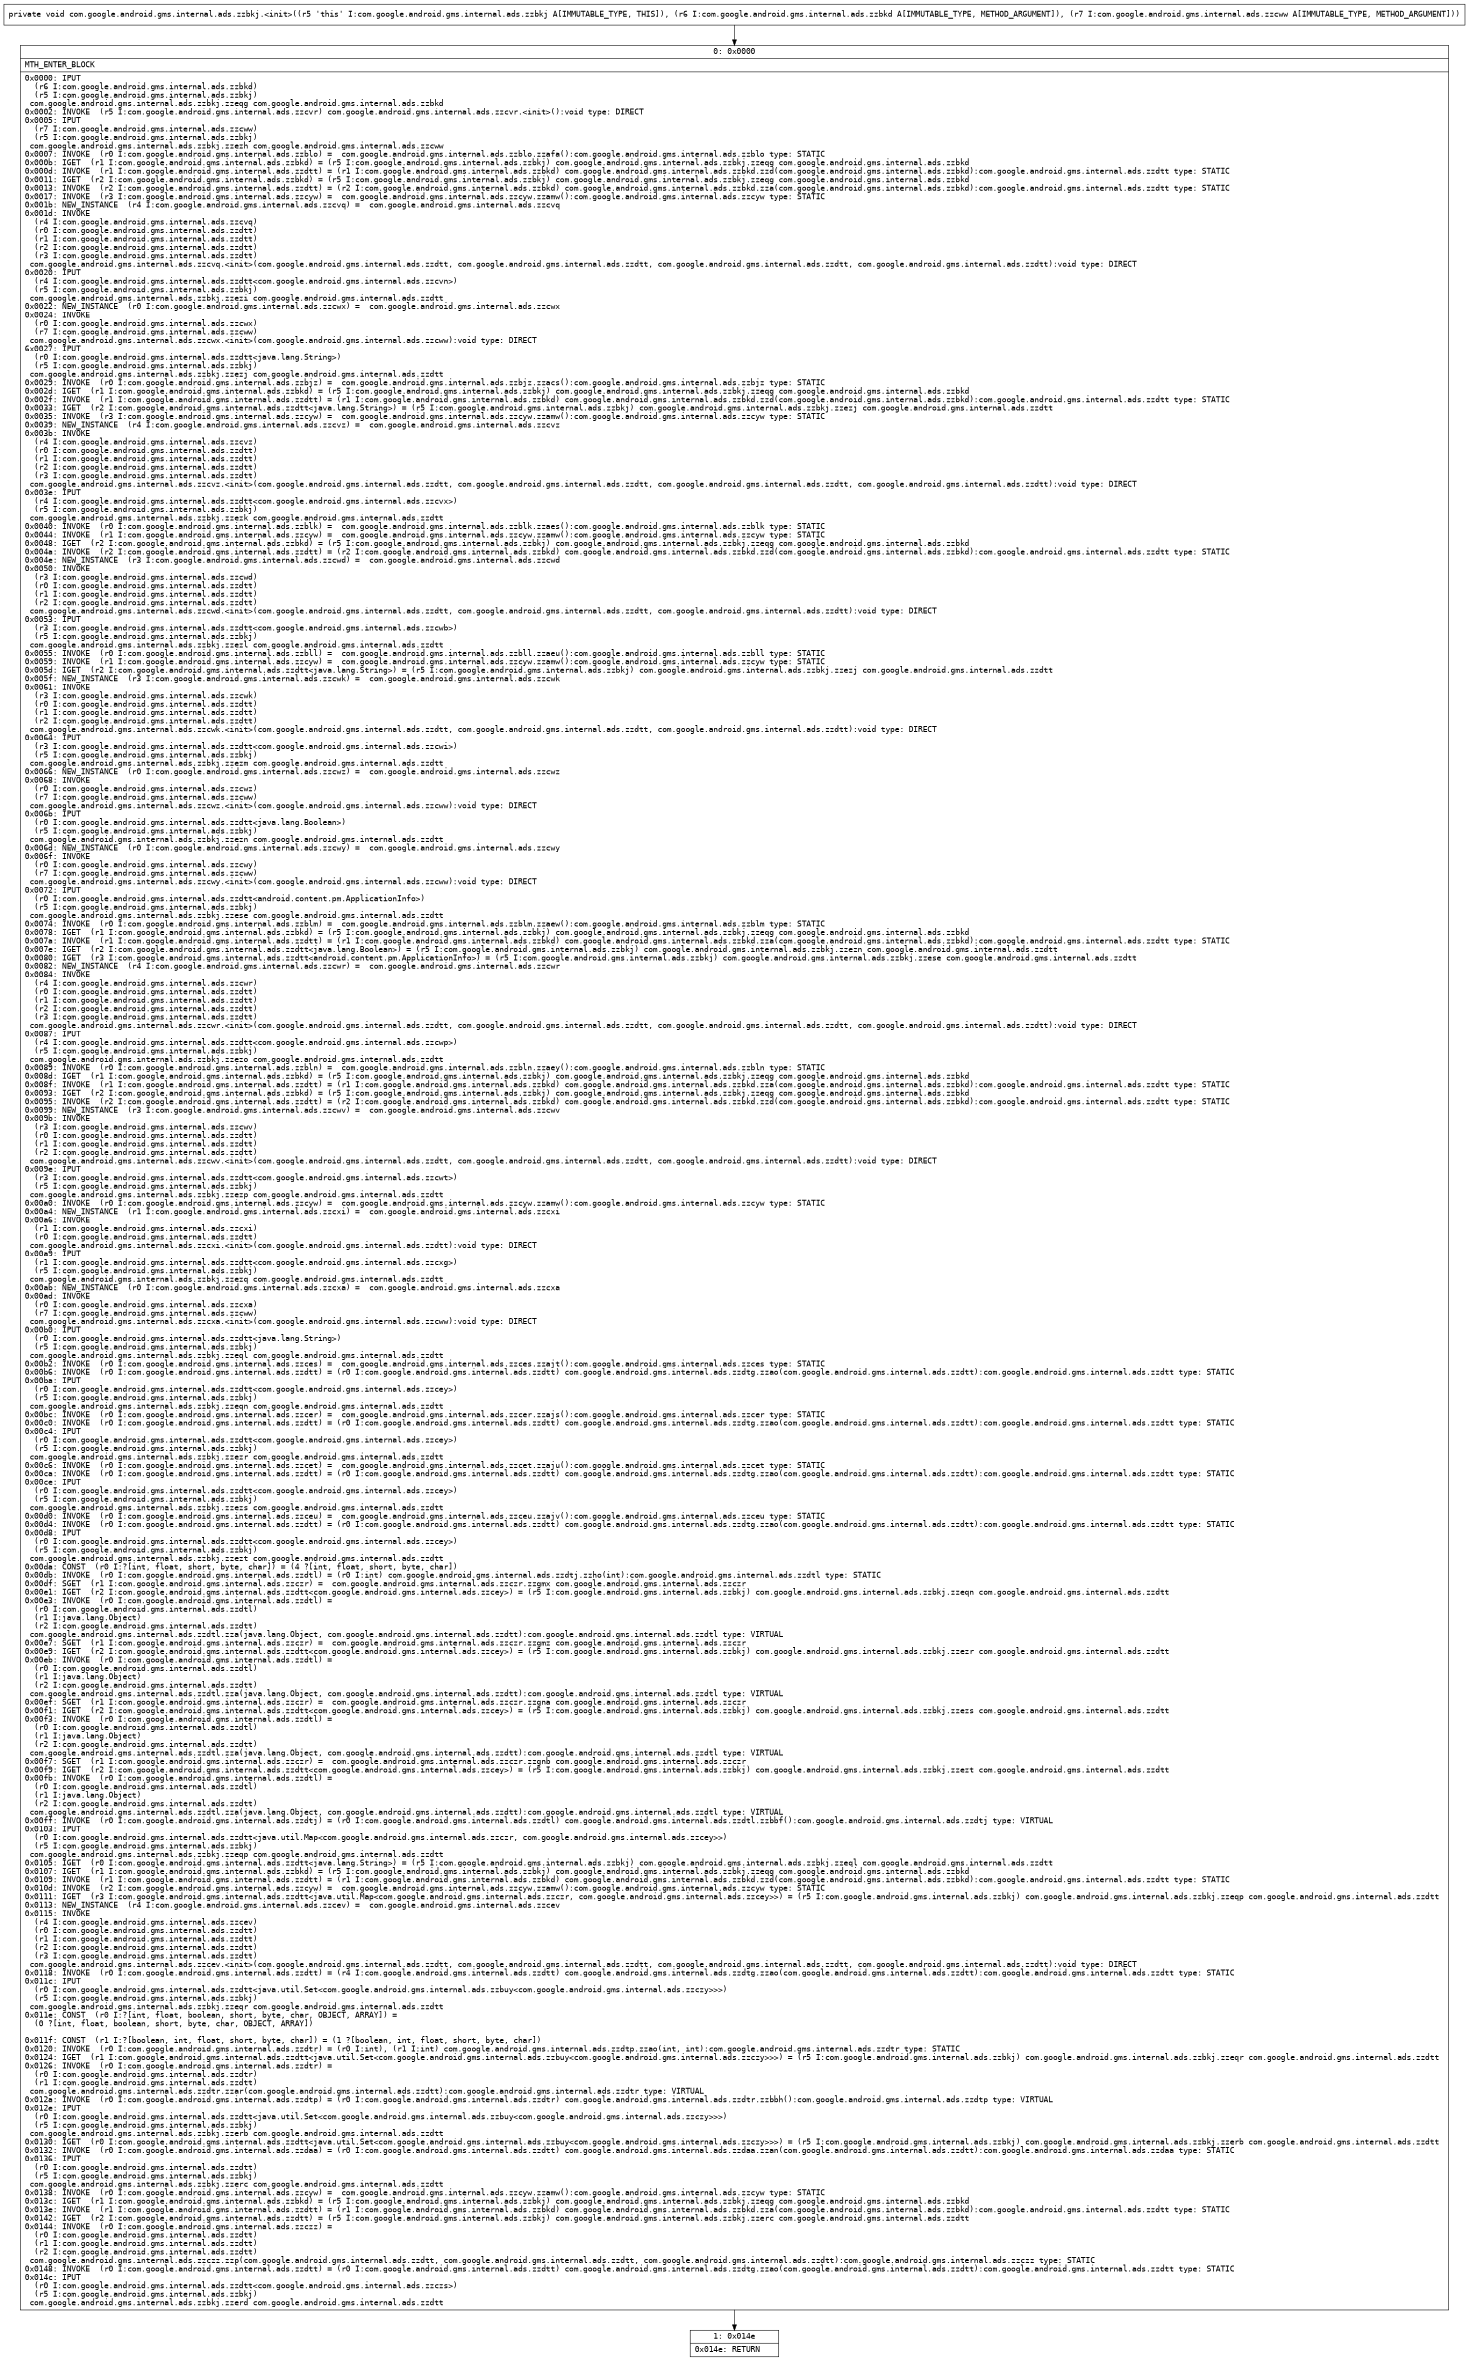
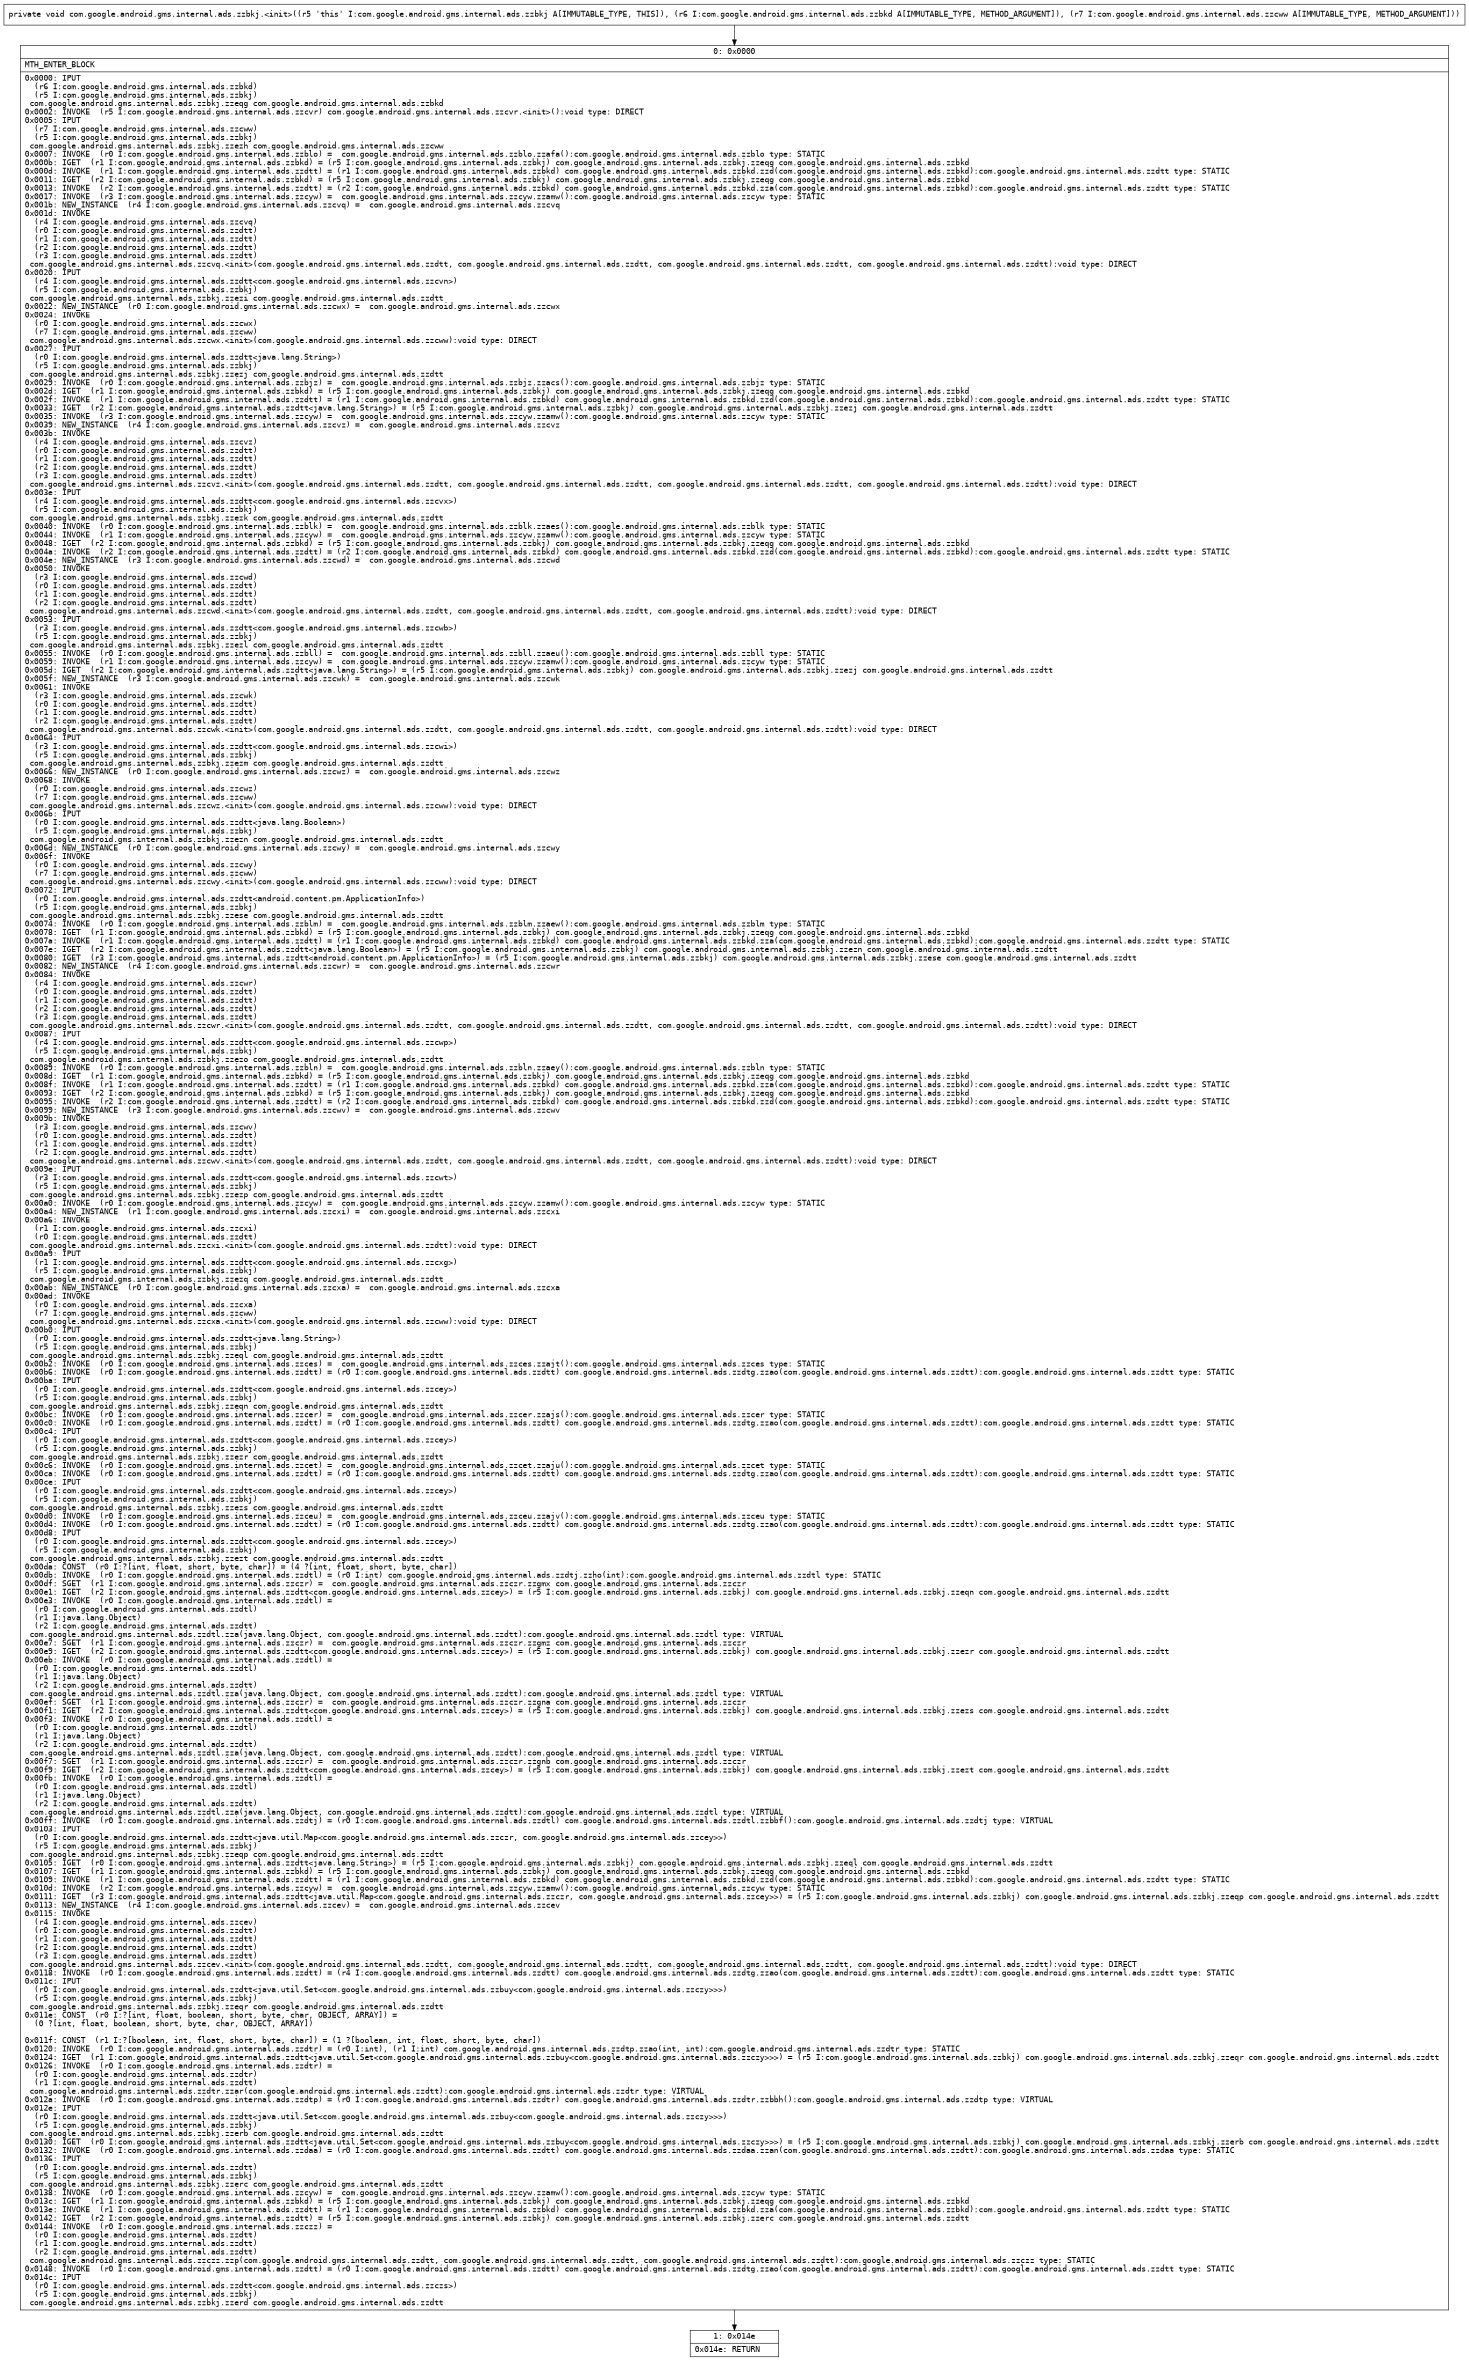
node "0: 0x0000": text "6x0027: IPUT" -> "0x0027: IPUT"
